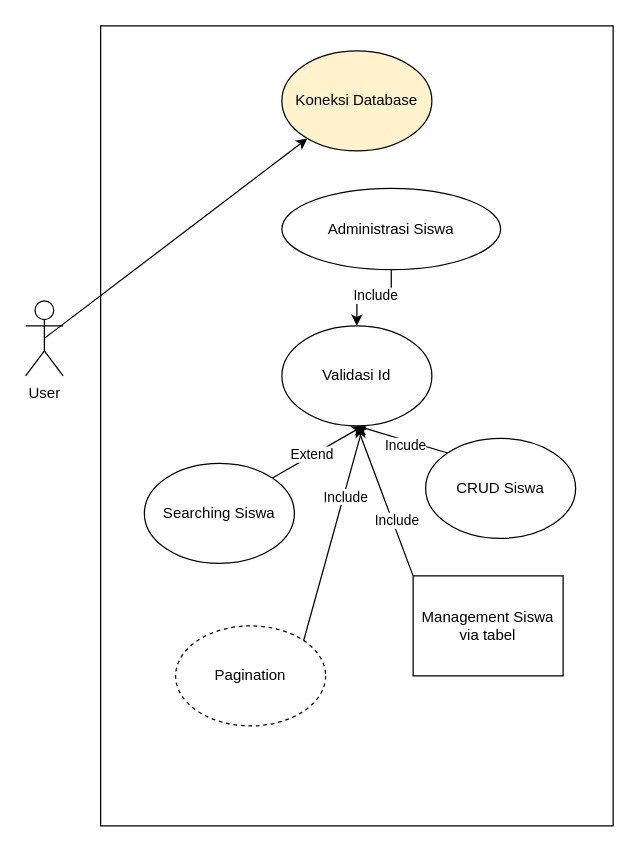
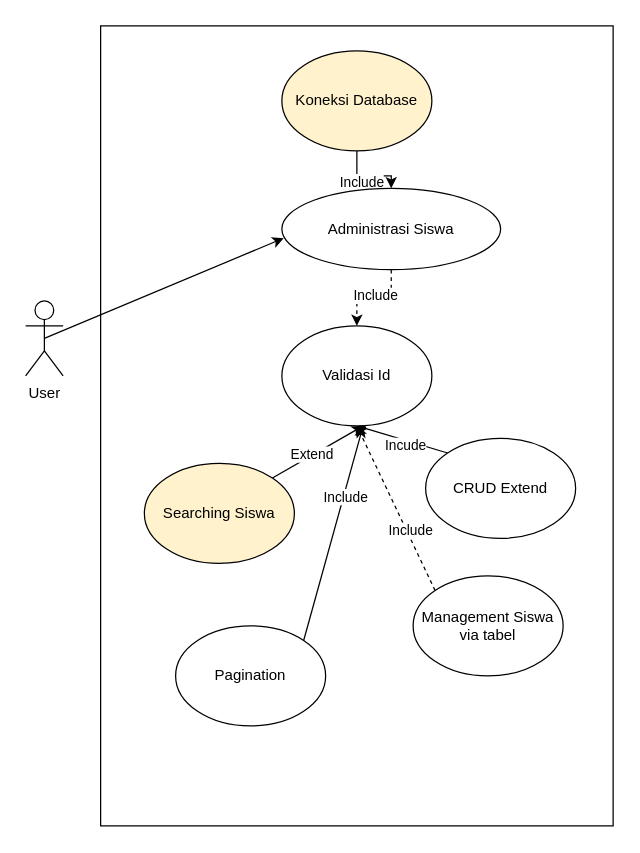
edge "Koneksi Database" -> "Administrasi Siswa": added, label "Include"
edge "User" -> "Koneksi Database": now "User" -> "Administrasi Siswa"
edge "Administrasi Siswa" -> "Validasi Id": style solid -> dashed
node "CRUD Siswa": label "CRUD Siswa" -> "CRUD Extend"
edge "Management Siswa via tabel" -> "Validasi Id": style solid -> dashed
node "Searching Siswa": fillcolor #ffffff -> #fff2cc
node "Management Siswa via tabel": shape rectangle -> ellipse
node "Pagination": style dashed -> solid
